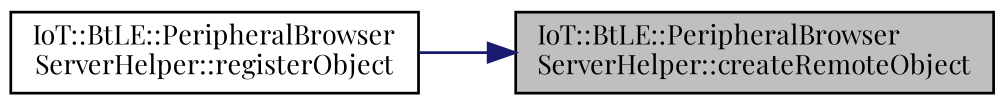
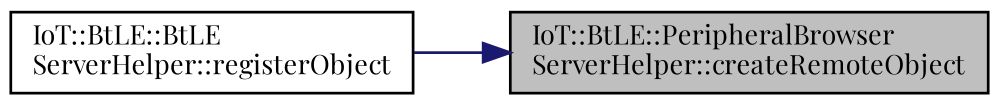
node "IoT::BtLE::PeripheralBrowser ServerHelper::registerObject": label "IoT::BtLE::PeripheralBrowser ServerHelper::registerObject" -> "IoT::BtLE::BtLE ServerHelper::registerObject"
